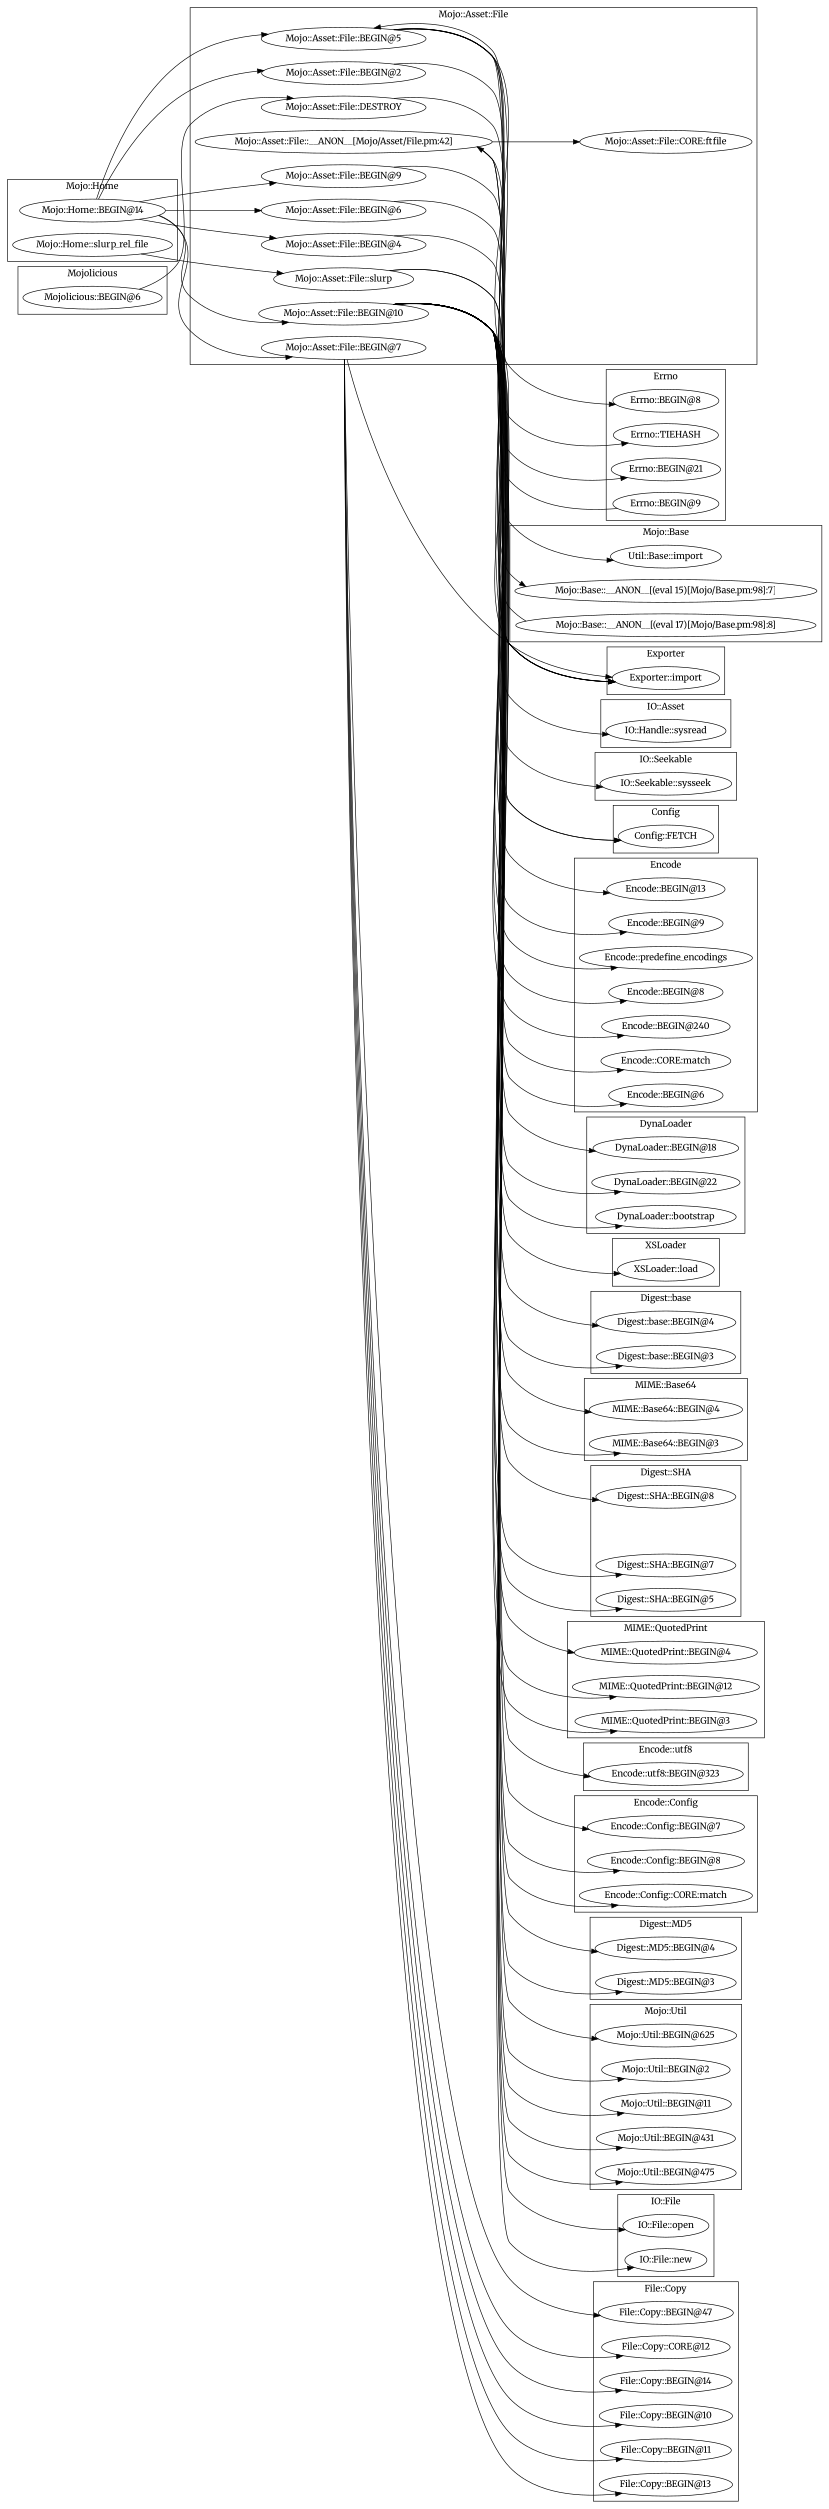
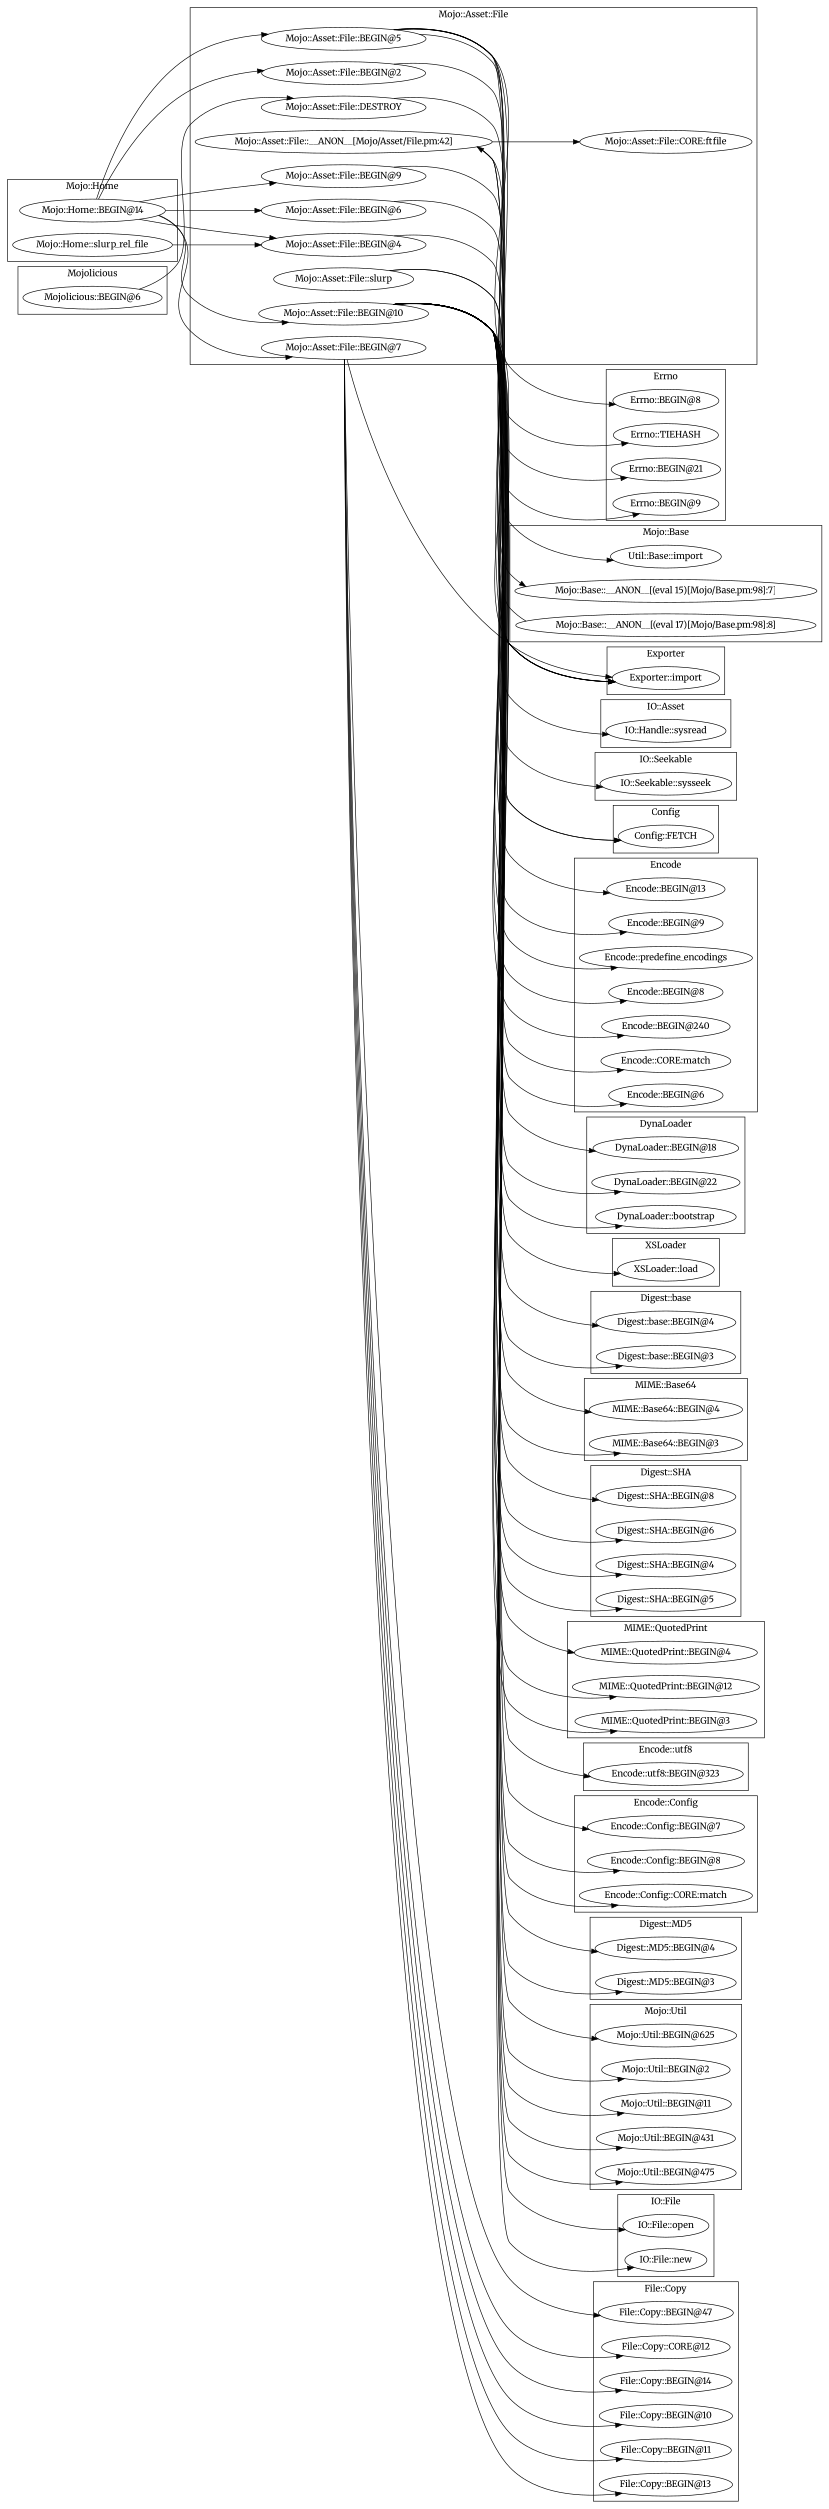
edge "Errno::BEGIN@9" -> "Mojo::Asset::File::BEGIN@5": reversed
edge "Mojo::Home::slurp_rel_file" -> "Mojo::Asset::File::slurp": now "Mojo::Home::slurp_rel_file" -> "Mojo::Asset::File::BEGIN@4"
node "Digest::SHA::BEGIN@6": added
node "Digest::SHA::BEGIN@7": label "Digest::SHA::BEGIN@7" -> "Digest::SHA::BEGIN@4"
